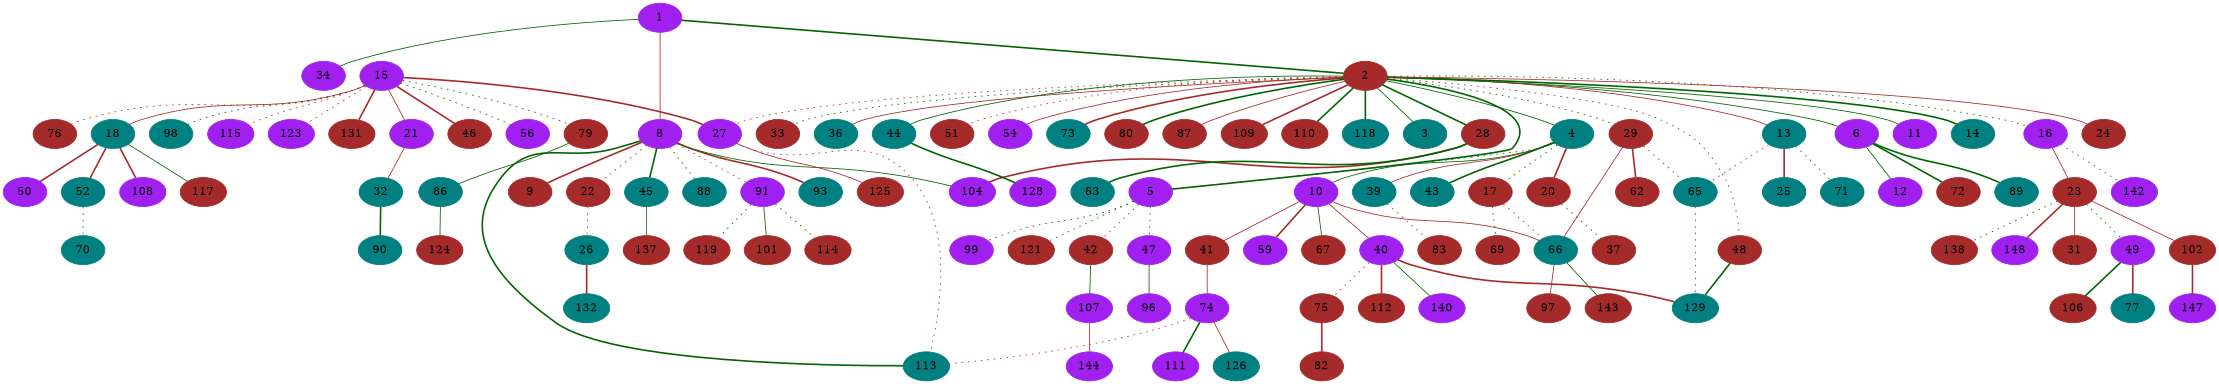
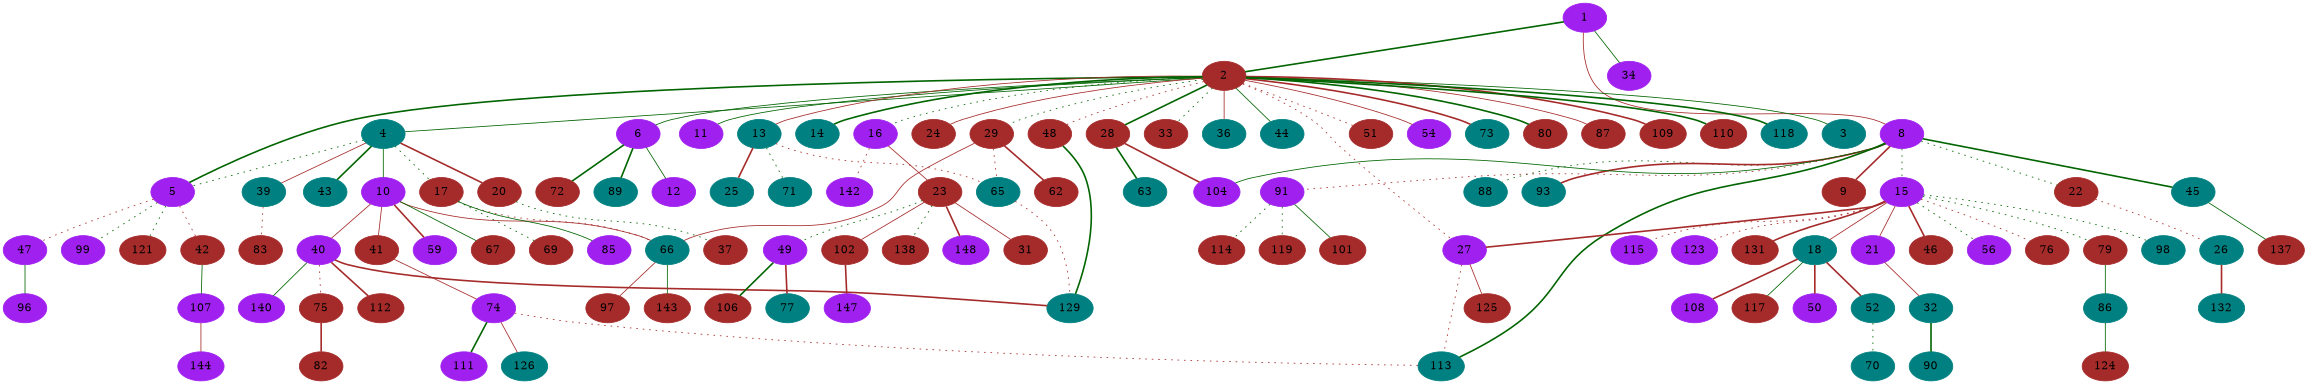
edge "8" -- "15": added
node "128": removed
node "85": added
